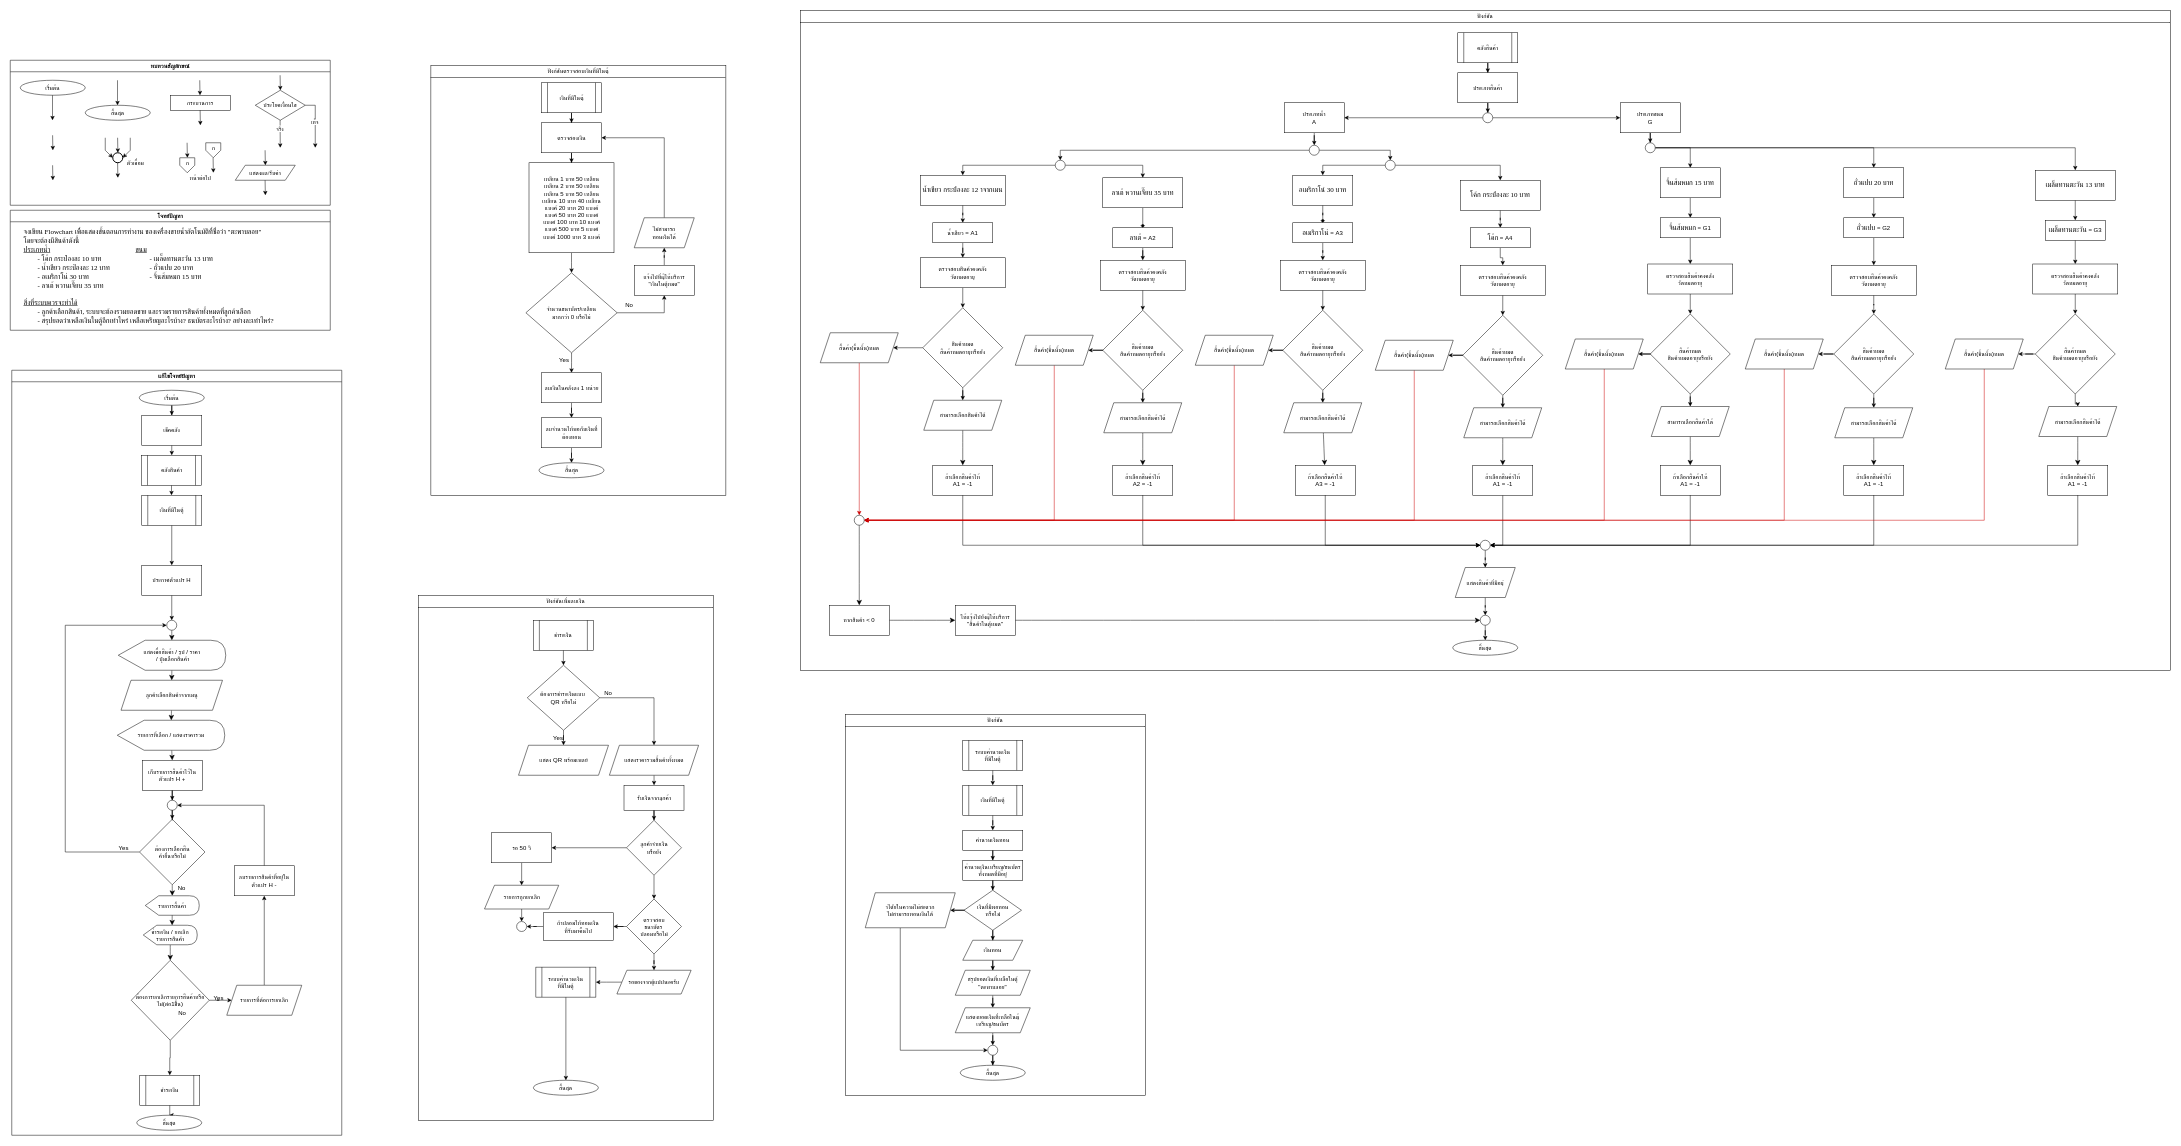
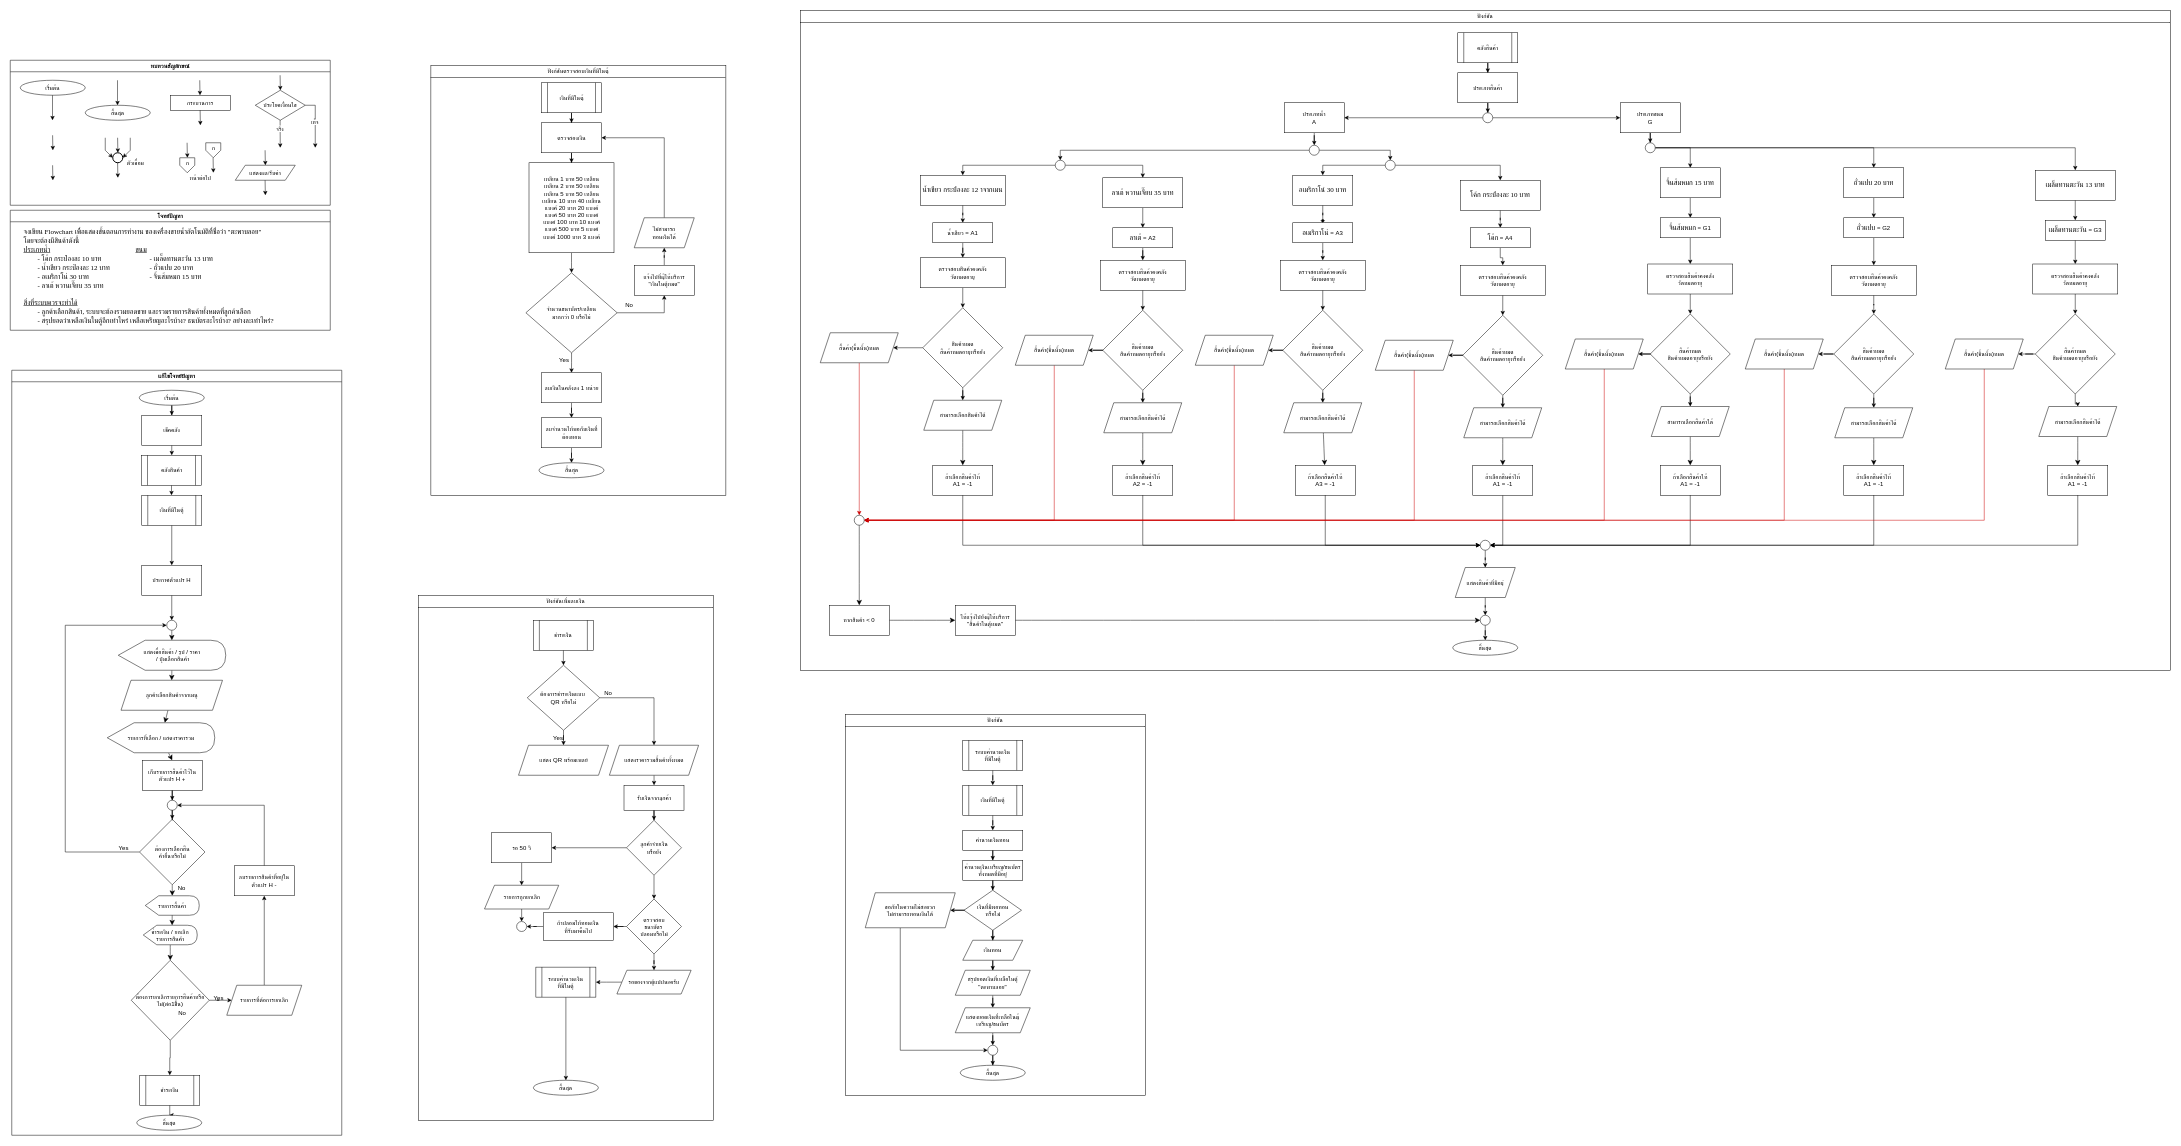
edge "ลาเต้ หวานเจี๊ยบ 35 บาท" -> "ลาเต้ = A2": arrowhead diamond -> classic
node "รายการที่เลือก / แสดงราคารวม": moved (171, 735) -> (161, 738)
node "าไดัยในความไม่สะดวก ไม่สามารถทอนเงินได้": label "าไดัยในความไม่สะดวก ไม่สามารถทอนเงินได้" -> "ขอภัยในความไม่สะดวก ไม่สามารถทอนเงินได้"
